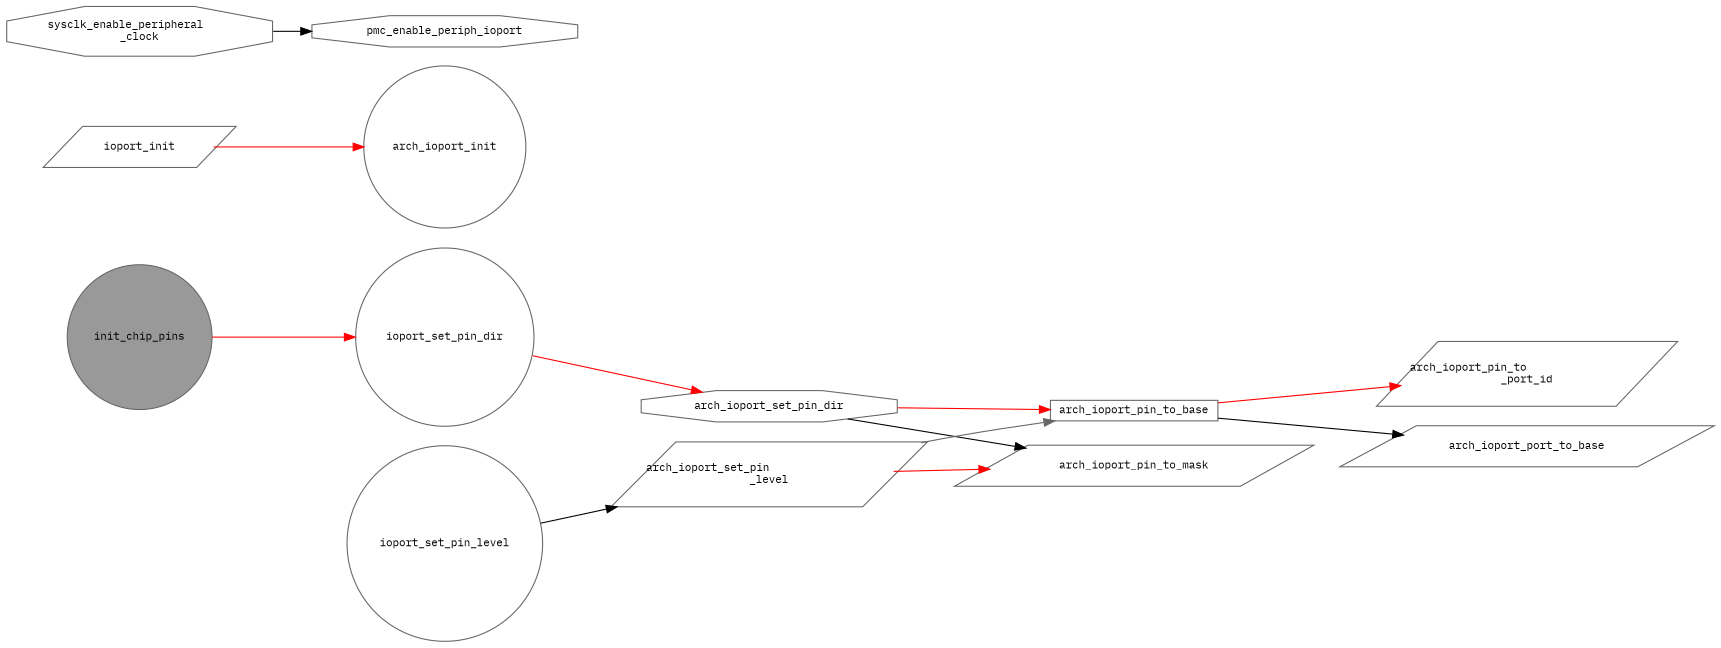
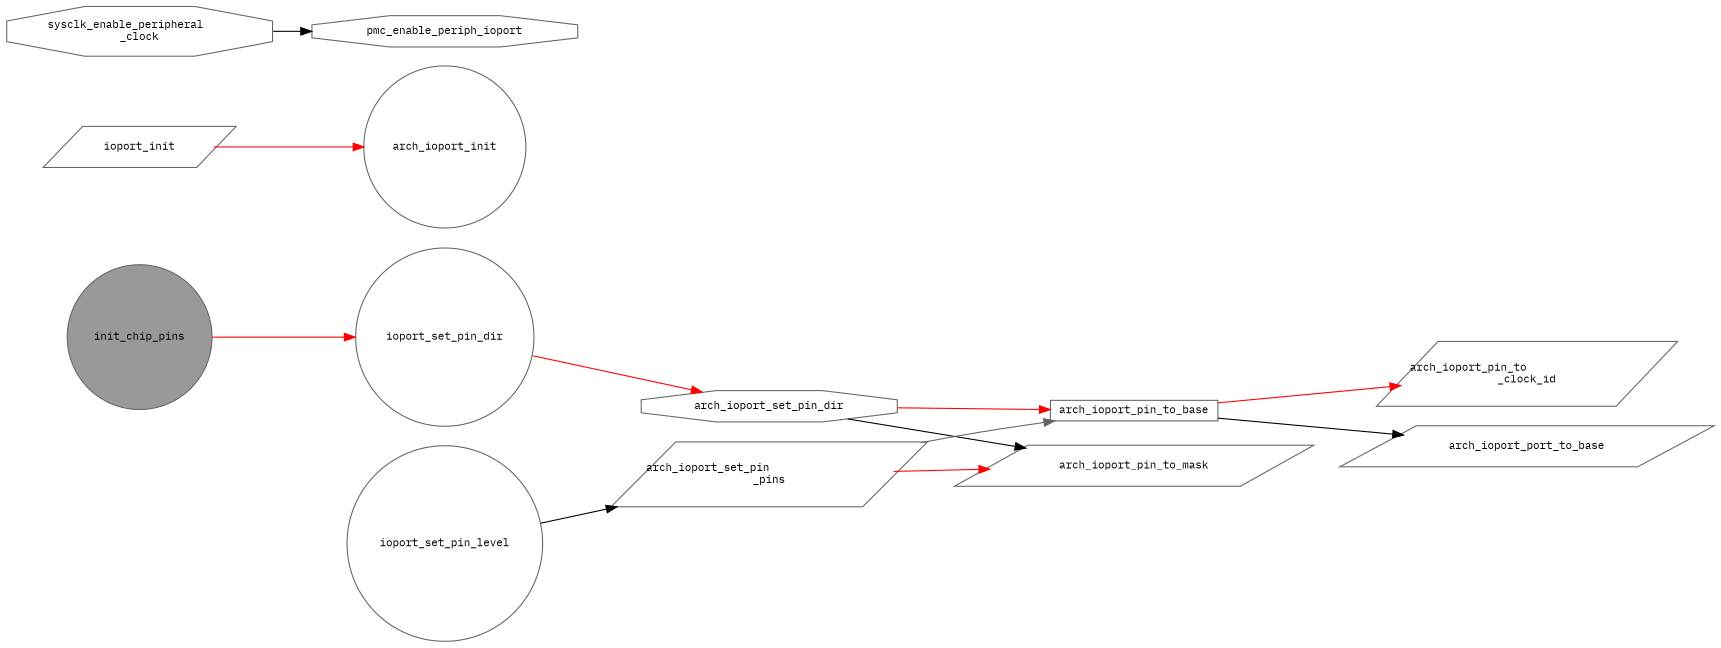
node "arch_ioport_pin_to _port_id": label "arch_ioport_pin_to _port_id" -> "arch_ioport_pin_to _clock_id"
node "arch_ioport_set_pin _level": label "arch_ioport_set_pin _level" -> "arch_ioport_set_pin _pins"
